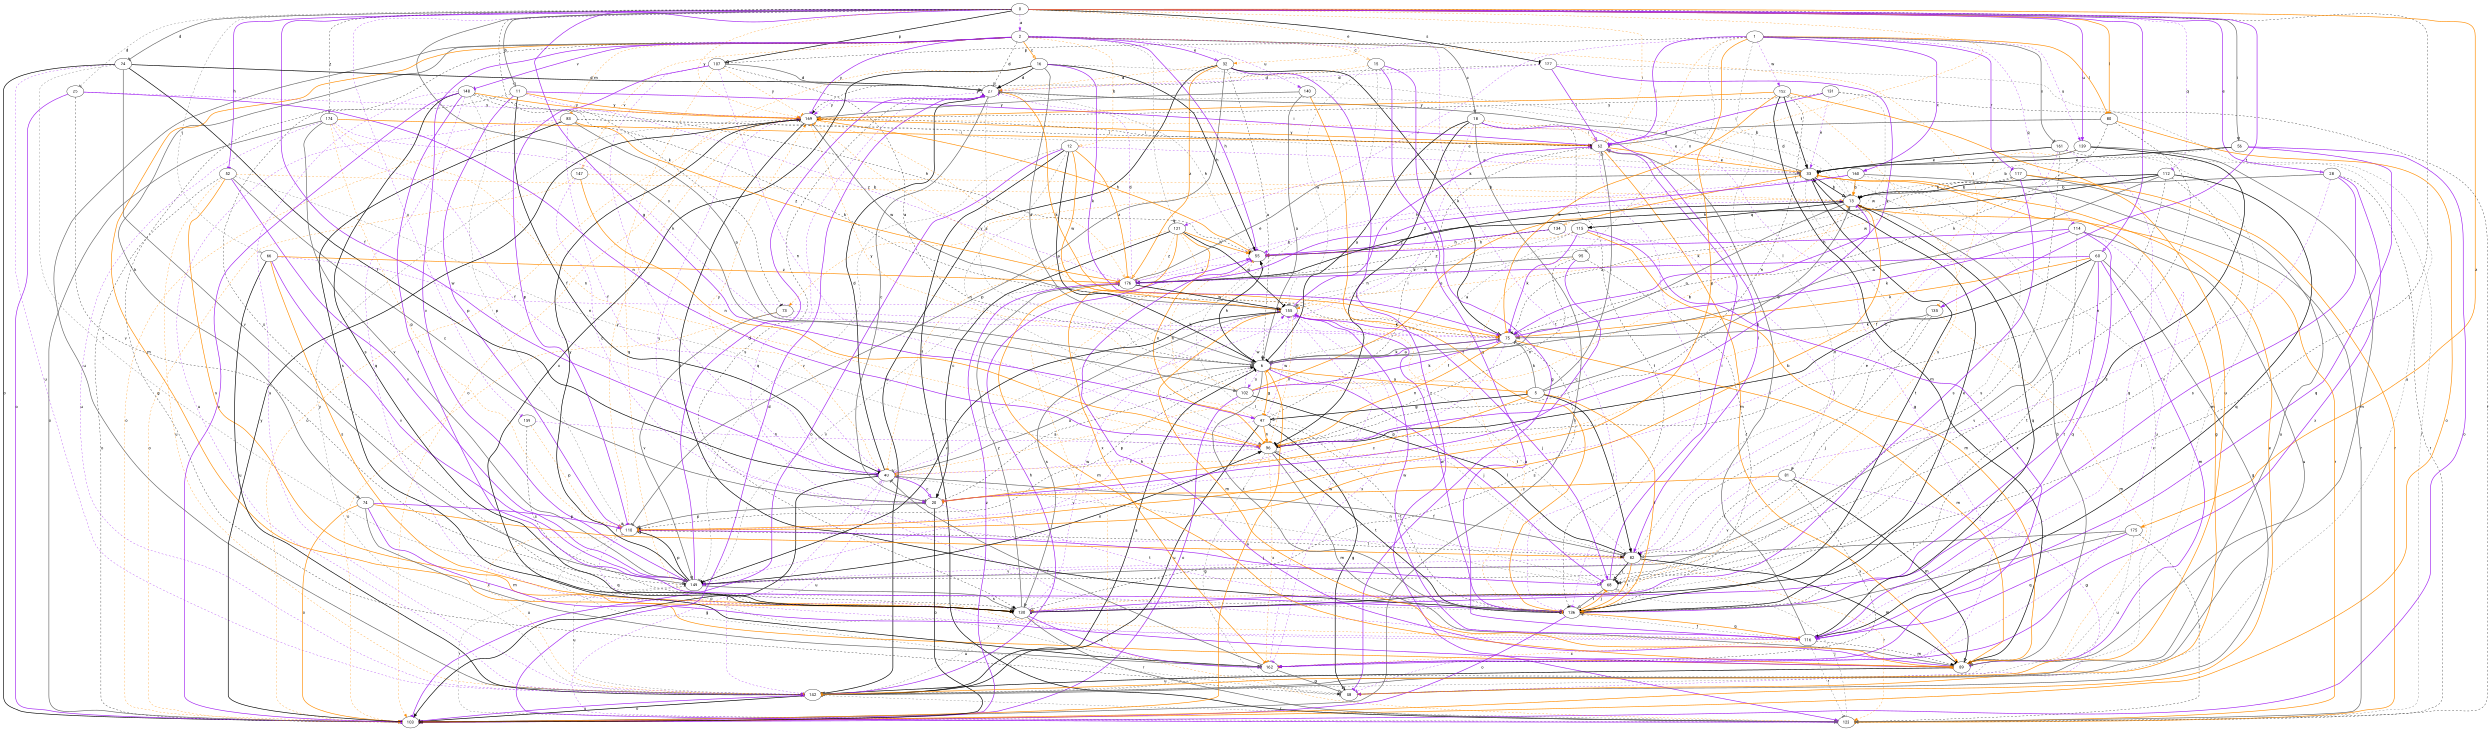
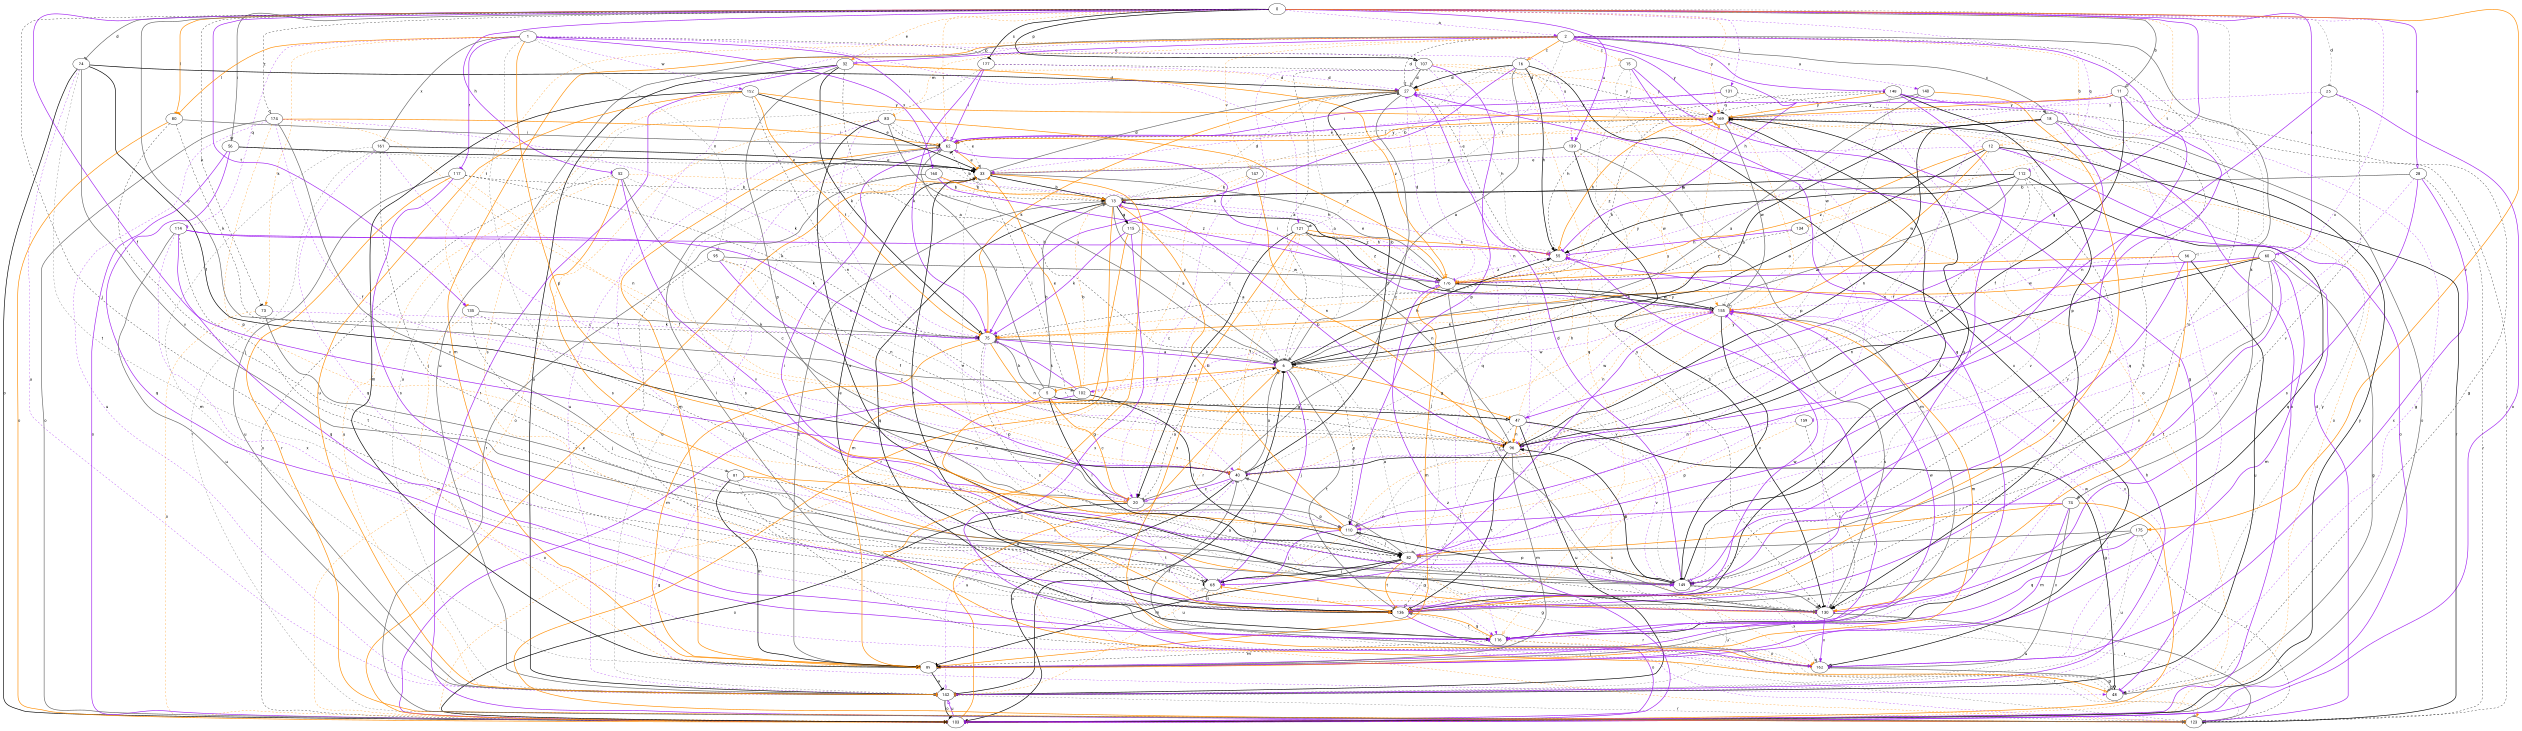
edge "0" -> "131": added, label "t"
edge "152" -> "75": label "k" -> "t"
edge "121" -> "96": color darkorange -> gray40
